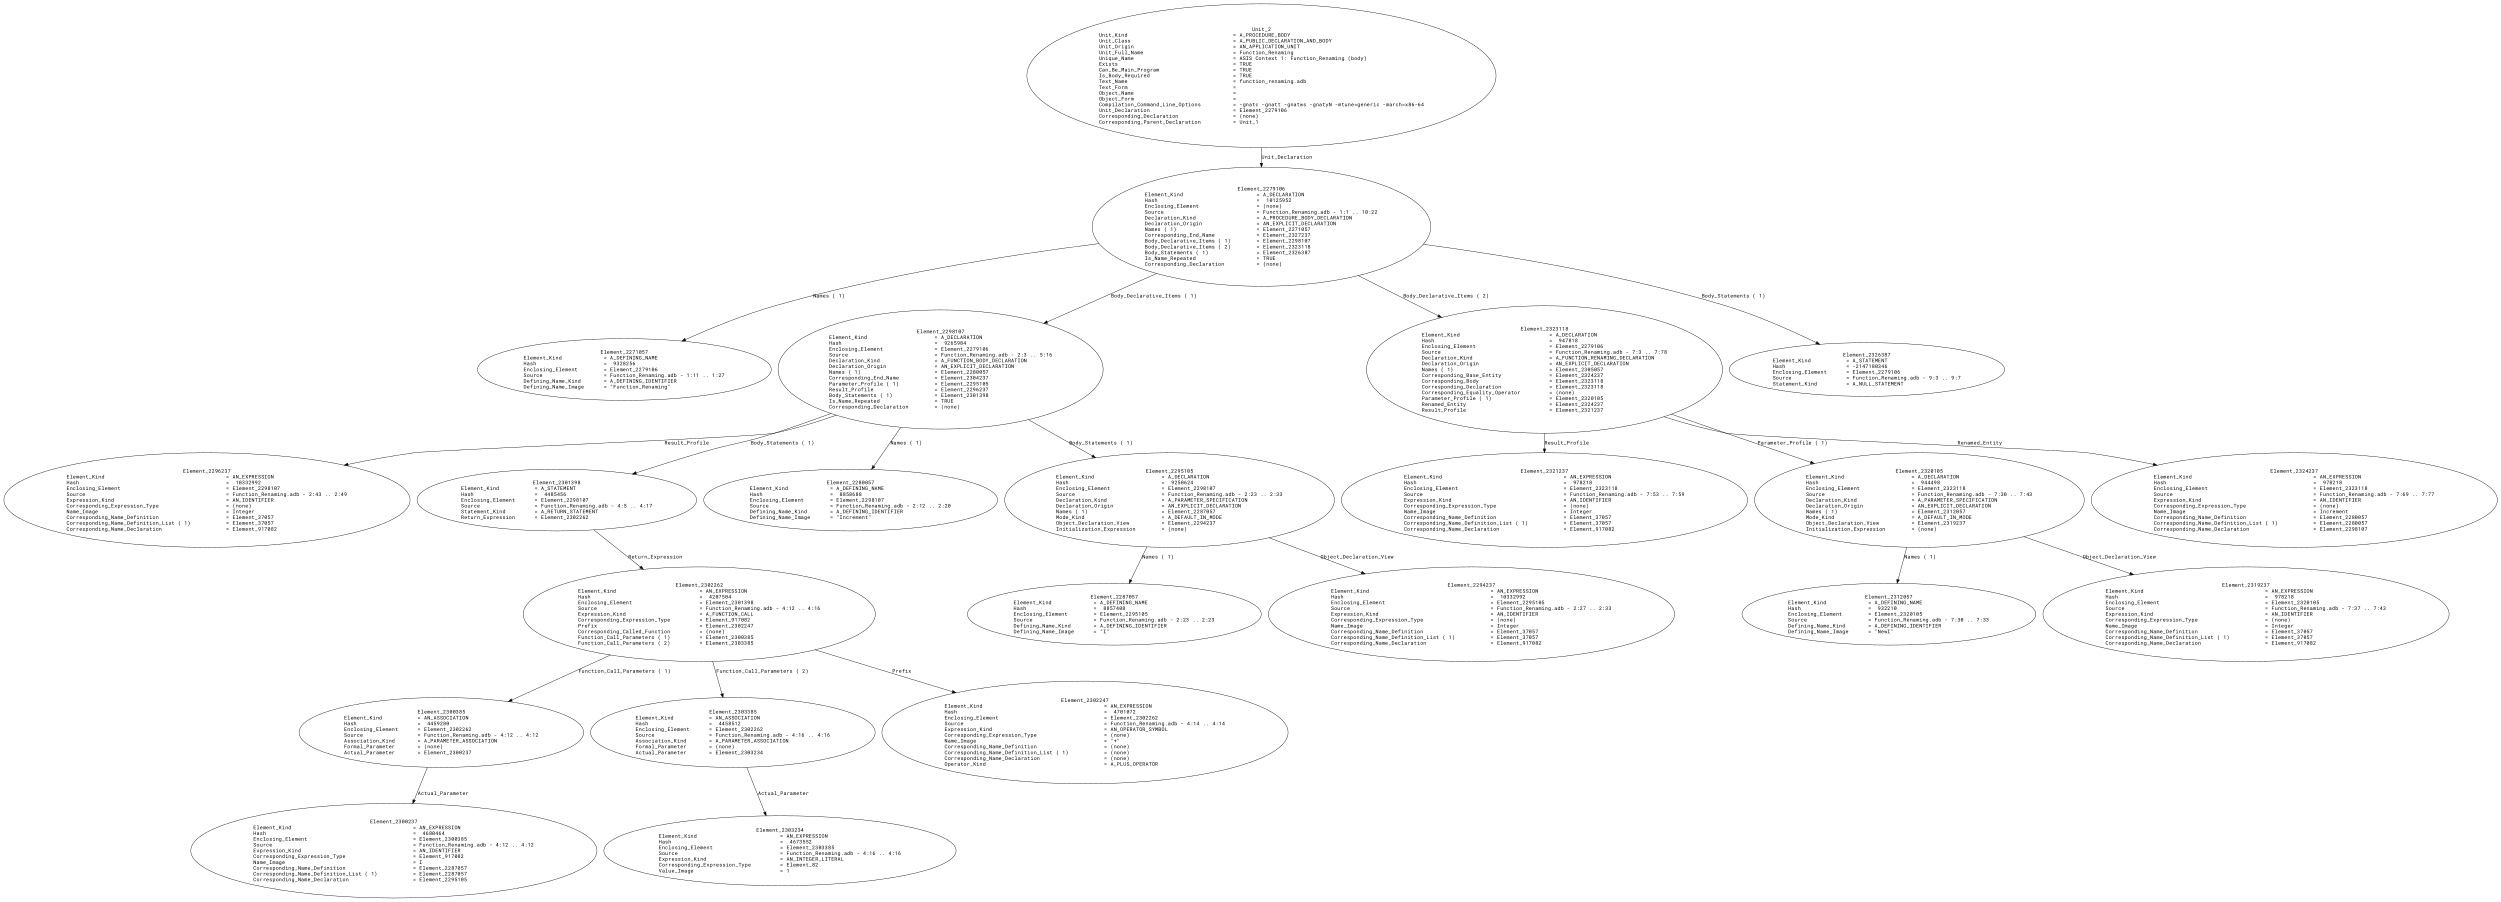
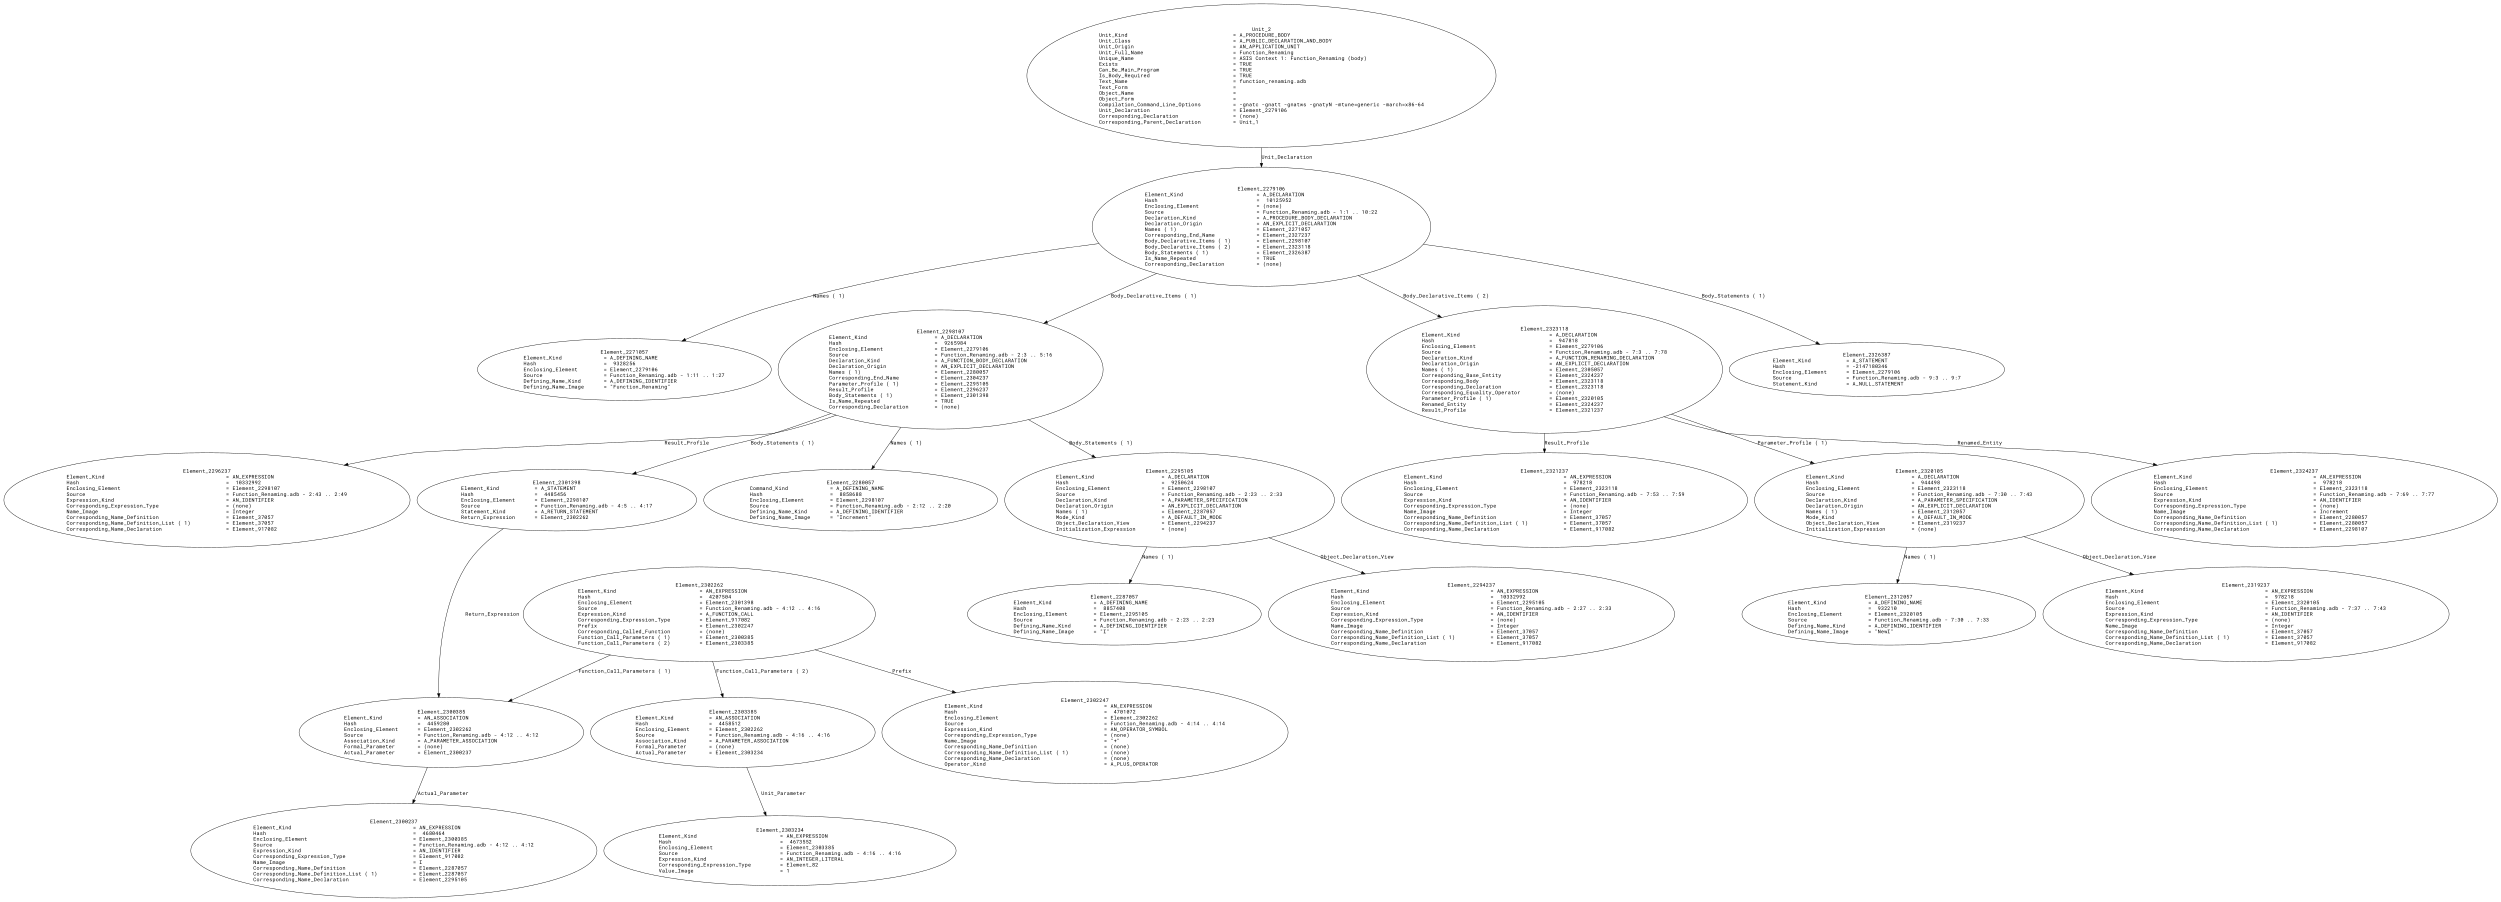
node "Element_2280057": text "Element_Kind" -> "Command_Kind"
edge "Element_2301398" -> "Element_2302262": now "Element_2301398" -> "Element_2300385"
edge "Element_2303385" -> "Element_2303234": label "Actual_Parameter" -> "Unit_Parameter"
